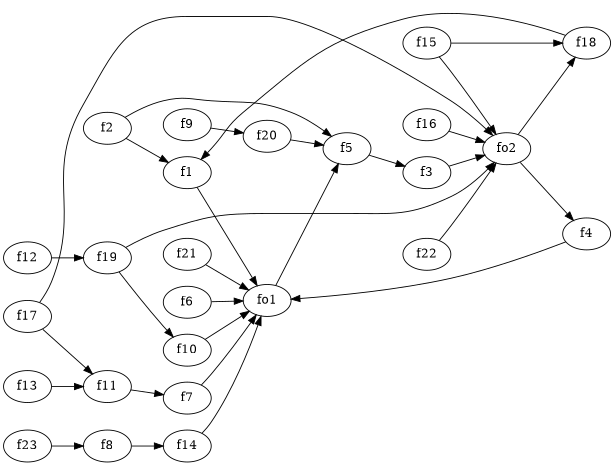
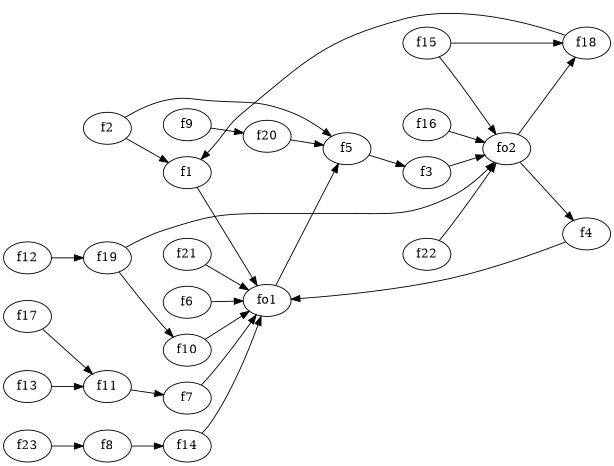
edge "f17" -> "fo2": removed
